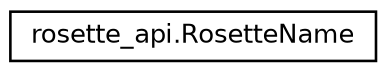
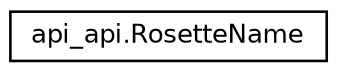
node "rosette_api.RosetteName": label "rosette_api.RosetteName" -> "api_api.RosetteName"
